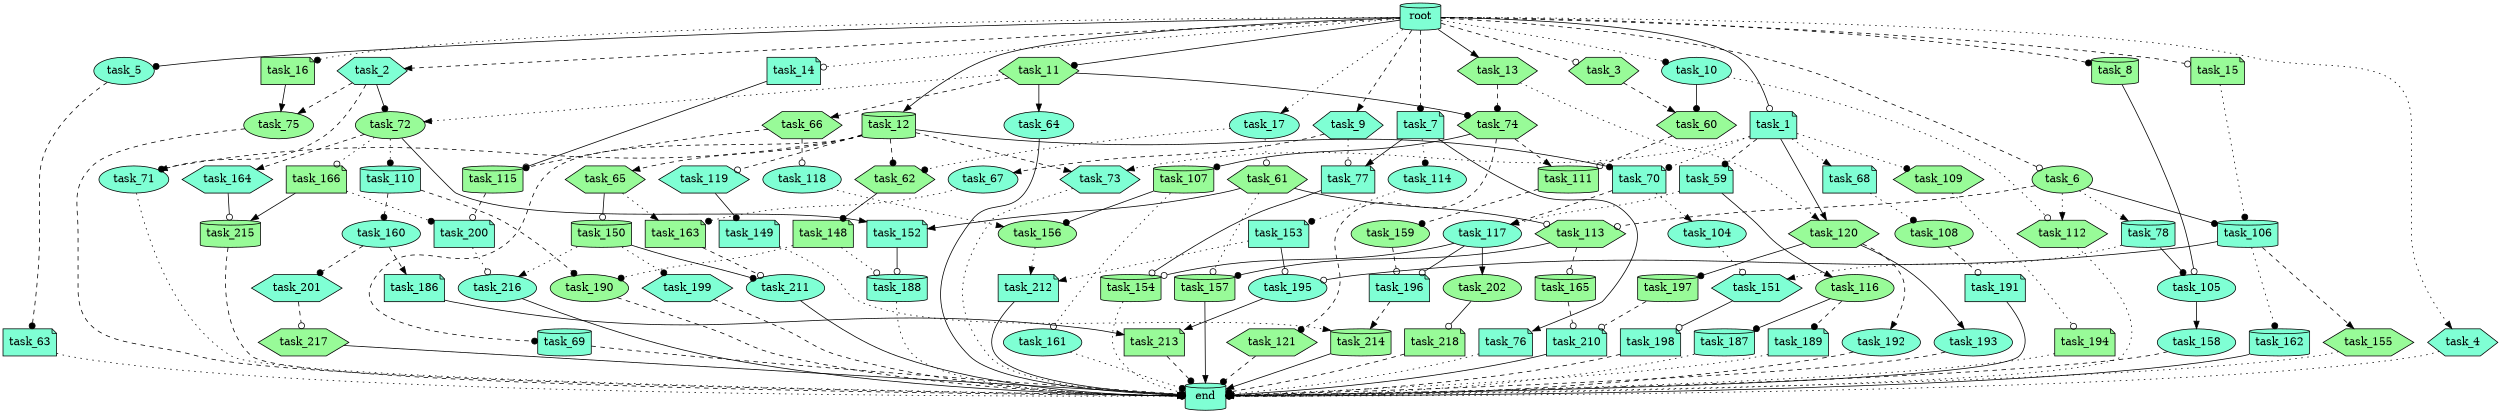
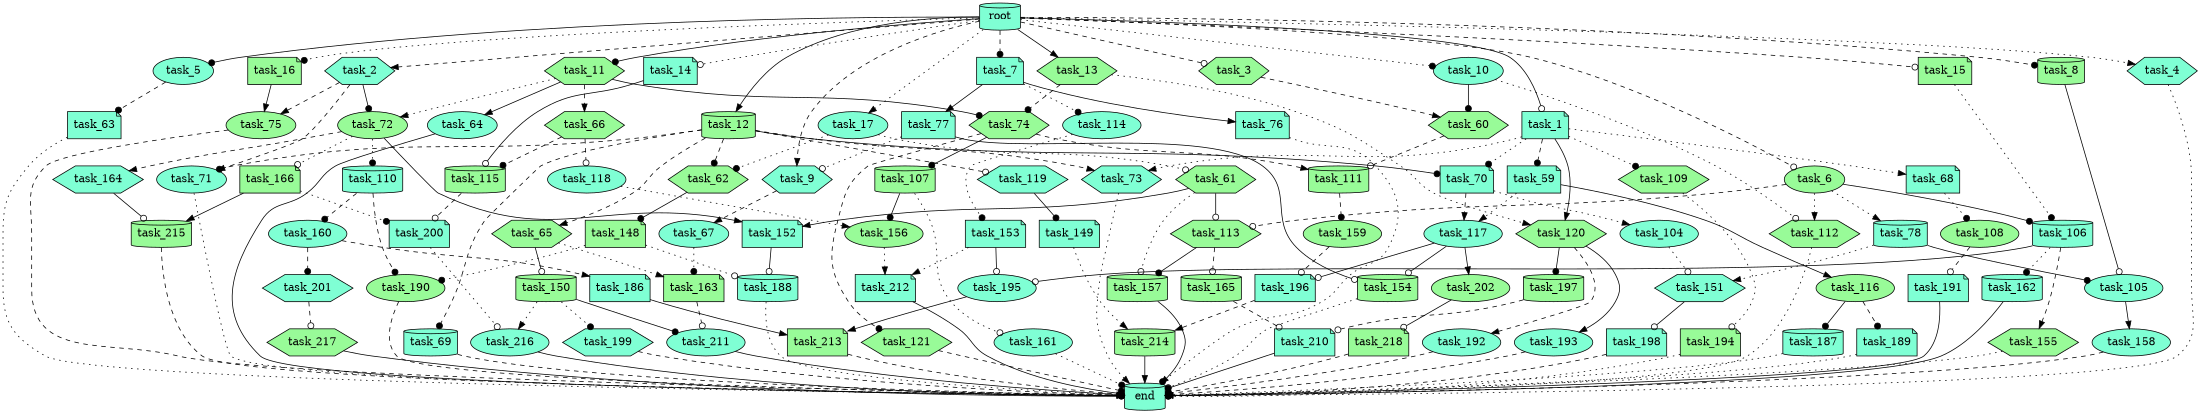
edge "task_9" -> "task_77": reversed
